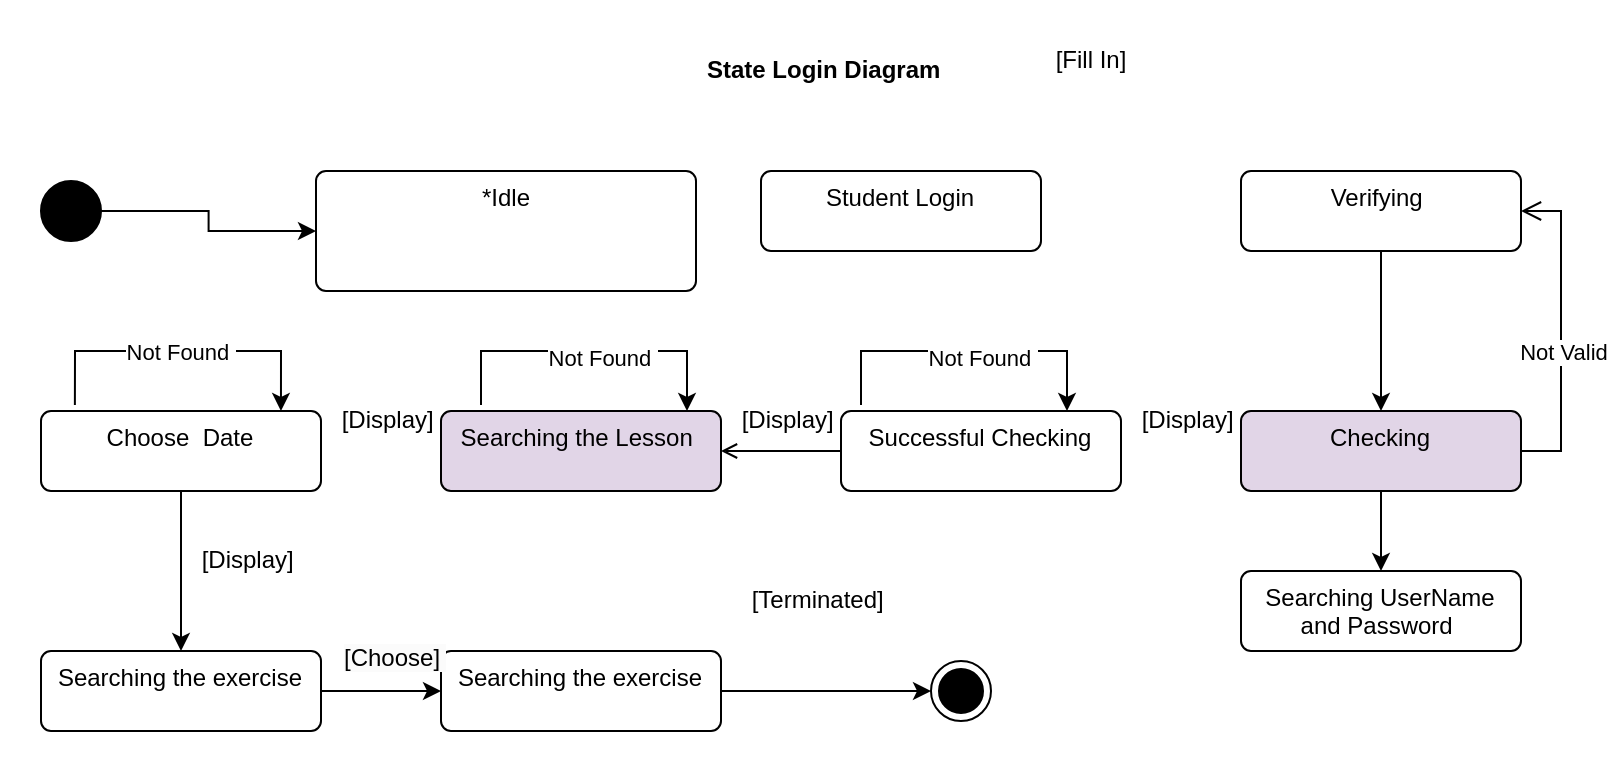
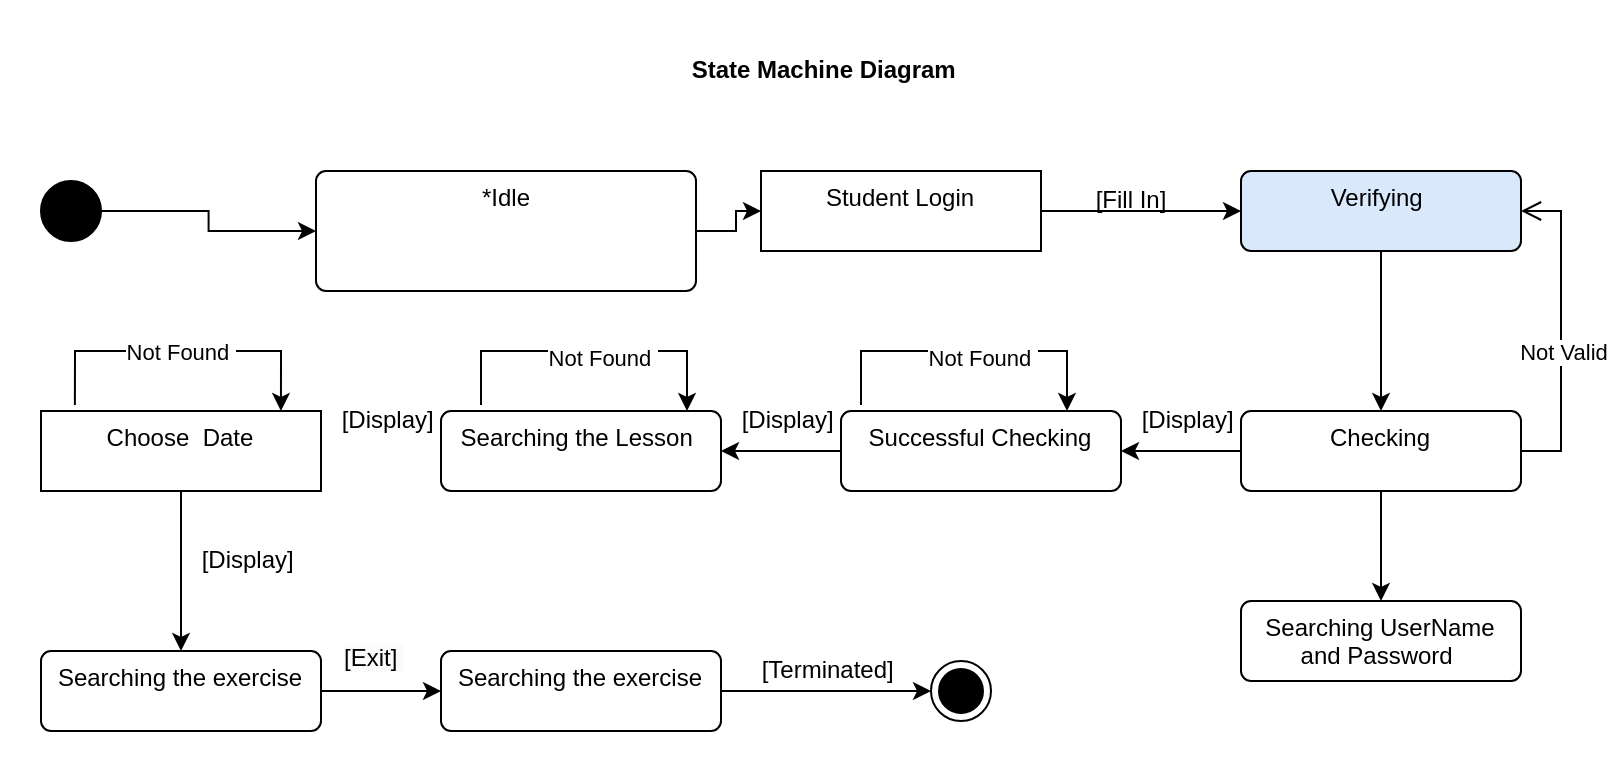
node "[Fill In]": moved (1091, 61) -> (1131, 201)
node "State Login Diagram": label "State Login Diagram" -> "State Machine Diagram"
node "Student Login": shape rounded rectangle -> rectangle
edge "Student Login" -> "Verifying": added
node "Verifying": fillcolor #ffffff -> #dae8fc
edge "*Idle" -> "Student Login": added
node "Choose Date": shape rounded rectangle -> rectangle
node "Searching the Lesson": fillcolor #e1d5e7 -> #ffffff
edge "Successful Checking" -> "Searching the Lesson": arrowhead open -> classic
edge "Checking" -> "Successful Checking": added
node "Checking": fillcolor #e1d5e7 -> #ffffff
node "[Terminated]": moved (821, 601) -> (831, 671)
node "Searching UserName and Password": moved (1381, 611) -> (1381, 641)
node "[Choose]": label "[Choose]" -> "[Exit]"
